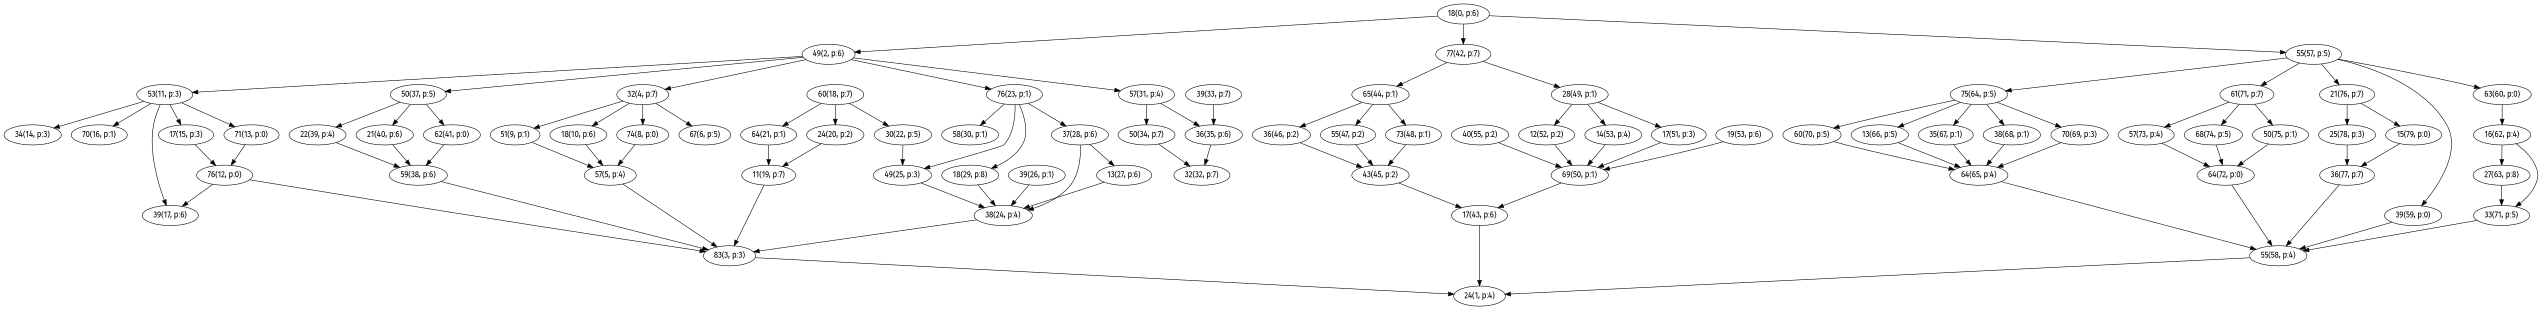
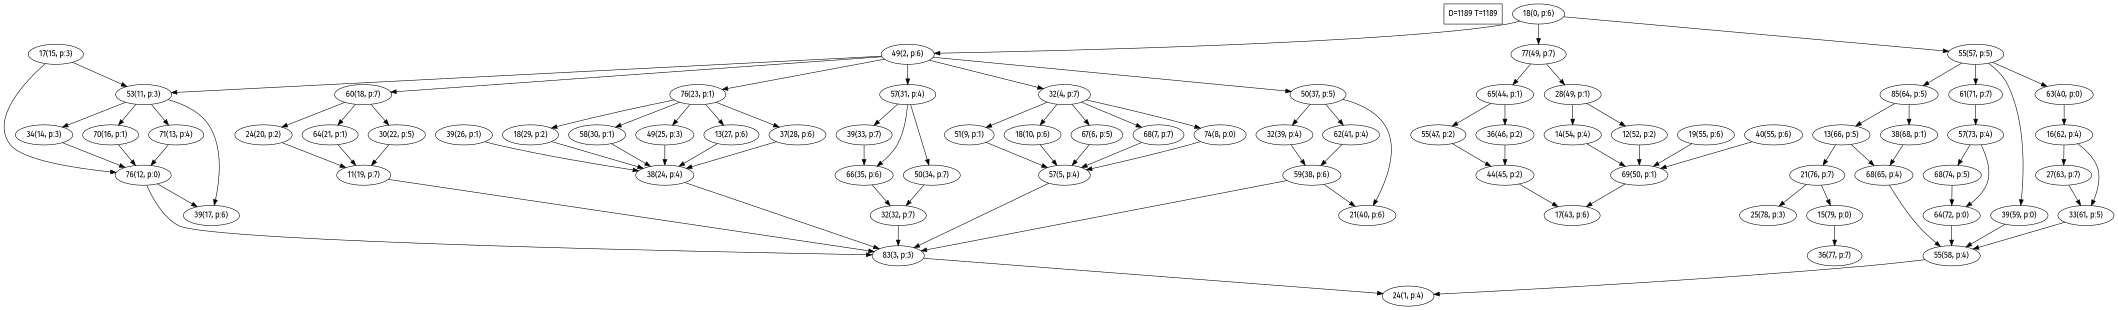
node "D=1189 T=1189": added
node "77(42, p:7)": label "77(42, p:7)" -> "77(49, p:7)"
edge "55(57, p:5)" -> "21(76, p:7)": now "13(66, p:5)" -> "21(76, p:7)"
edge "49(2, p:6)" -> "60(18, p:7)": added
node "75(64, p:5)": label "75(64, p:5)" -> "85(64, p:5)"
node "63(60, p:0)": label "63(60, p:0)" -> "63(40, p:0)"
edge "53(11, p:3)" -> "17(15, p:3)": reversed
edge "61(71, p:7)" -> "68(74, p:5)": now "57(73, p:4)" -> "68(74, p:5)"
edge "57(31, p:4)" -> "39(33, p:7)": added
node "71(13, p:0)": label "71(13, p:0)" -> "71(13, p:4)"
node "22(39, p:4)": label "22(39, p:4)" -> "32(39, p:4)"
node "62(41, p:0)": label "62(41, p:0)" -> "62(41, p:4)"
node "68(7, p:7)": added
node "36(35, p:6)": label "36(35, p:6)" -> "66(35, p:6)"
node "73(48, p:1)": removed
node "40(55, p:2)": label "40(55, p:2)" -> "40(55, p:6)"
node "14(53, p:4)": label "14(53, p:4)" -> "14(54, p:4)"
node "17(51, p:3)": removed
node "19(53, p:6)": label "19(53, p:6)" -> "19(55, p:6)"
node "60(70, p:5)": removed
node "35(67, p:1)": removed
node "70(69, p:3)": removed
node "50(75, p:1)": removed
edge "30(22, p:5)" -> "49(25, p:3)": now "30(22, p:5)" -> "11(19, p:7)"
edge "25(78, p:3)" -> "36(77, p:7)": removed
edge "70(16, p:1)" -> "76(12, p:0)": added
edge "21(40, p:6)" -> "59(38, p:6)": reversed
edge "67(6, p:5)" -> "57(5, p:4)": added
edge "37(28, p:6)" -> "13(27, p:6)": now "76(23, p:1)" -> "13(27, p:6)"
edge "34(14, p:3)" -> "76(12, p:0)": added
edge "58(30, p:1)" -> "38(24, p:4)": added
node "18(29, p:8)": label "18(29, p:8)" -> "18(29, p:2)"
node "43(45, p:2)": label "43(45, p:2)" -> "44(45, p:2)"
node "64(65, p:4)": label "64(65, p:4)" -> "68(65, p:4)"
node "27(63, p:8)": label "27(63, p:8)" -> "27(63, p:7)"
edge "36(77, p:7)" -> "55(58, p:4)": removed
node "33(71, p:5)": label "33(71, p:5)" -> "33(61, p:5)"
edge "32(32, p:7)" -> "83(3, p:3)": added
edge "17(43, p:6)" -> "24(1, p:4)": removed
